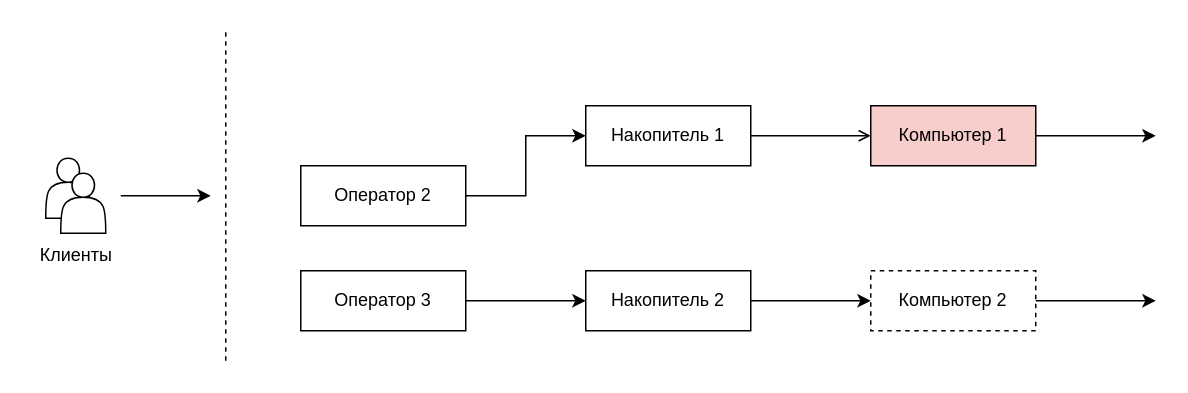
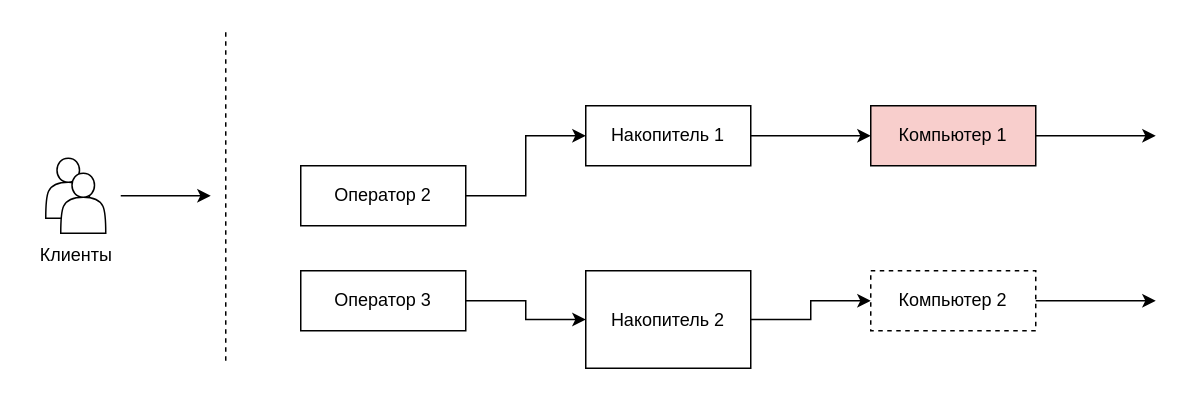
edge "Накопитель 1" -> "Компьютер 1": arrowhead open -> classic
node "Накопитель 2": size 165x60 -> 165x98
